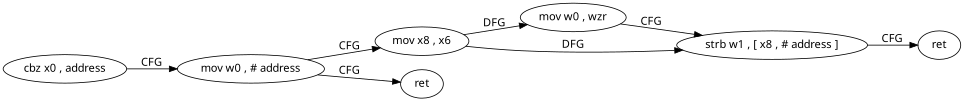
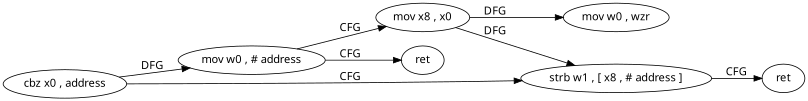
edge "mov w0 , wzr" -> "strb w1 , [ x8 , # address ]": now "cbz x0 , address" -> "strb w1 , [ x8 , # address ]"
node "mov x8 , x6": label "mov x8 , x6" -> "mov x8 , x0"
edge "cbz x0 , address" -> "mov w0 , # address": label "CFG" -> "DFG"
